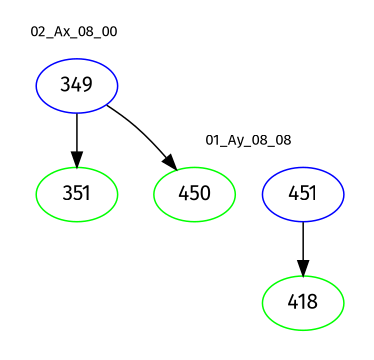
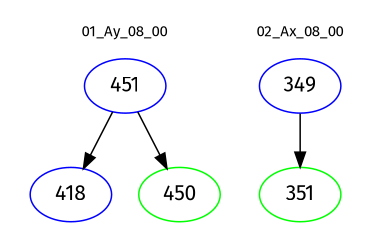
cluster "01_Ay_08_08": label "01_Ay_08_08" -> "01_Ay_08_00"
edge "349" -> "450": now "451" -> "450"
node "418": color green -> blue
